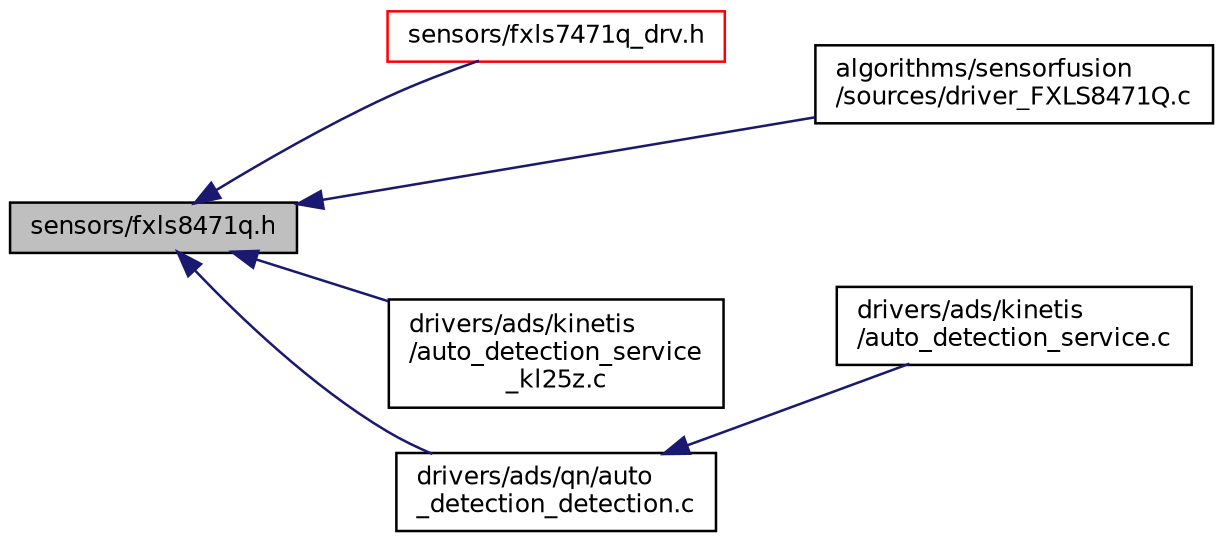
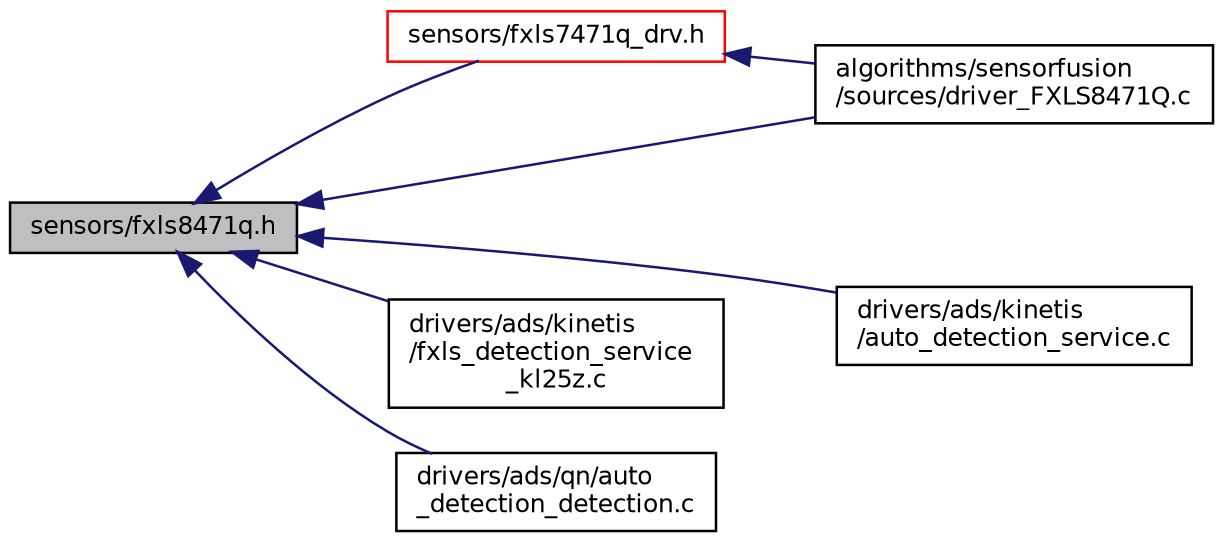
edge "algorithms/sensorfusion /sources/driver_FXLS8471Q.c" -> "sensors/fxls7471q_drv.h": added
node "drivers/ads/kinetis /auto_detection_service _kl25z.c": label "drivers/ads/kinetis /auto_detection_service _kl25z.c" -> "drivers/ads/kinetis /fxls_detection_service _kl25z.c"
edge "drivers/ads/kinetis /auto_detection_service.c" -> "drivers/ads/qn/auto _detection_detection.c": now "drivers/ads/kinetis /auto_detection_service.c" -> "sensors/fxls8471q.h"
